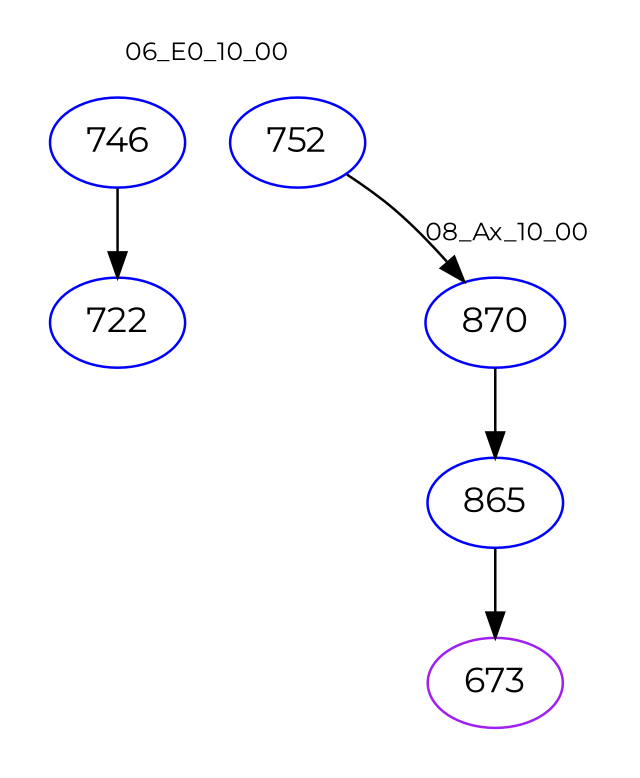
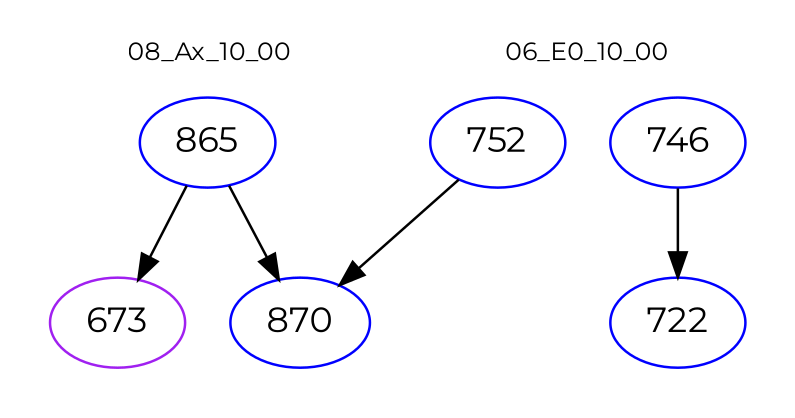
edge "870" -> "865": reversed
